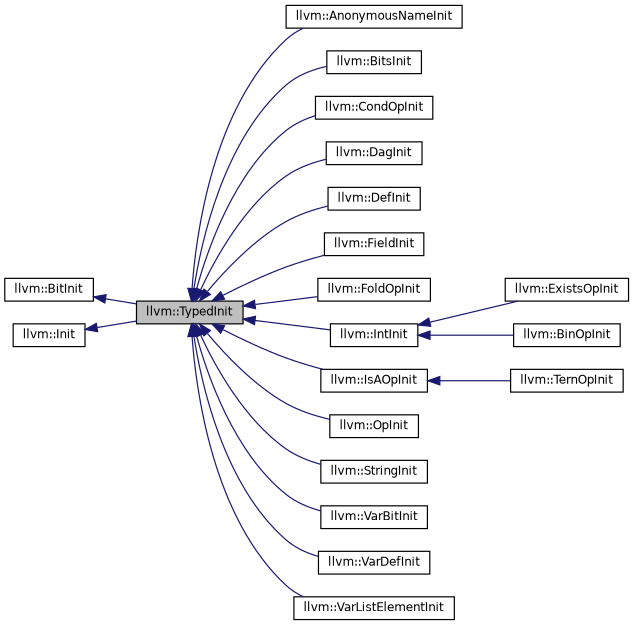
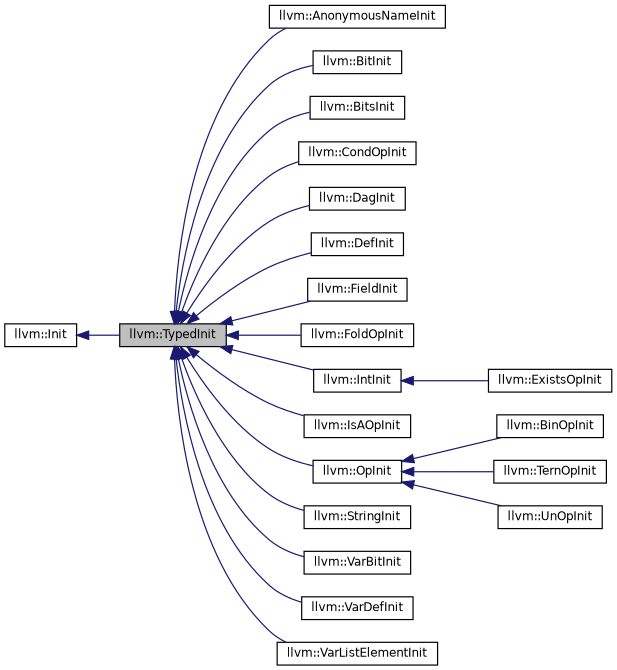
edge "llvm::TypedInit" -> "llvm::BitInit": reversed
edge "llvm::BinOpInit" -> "llvm::IntInit": now "llvm::BinOpInit" -> "llvm::OpInit"
edge "llvm::TernOpInit" -> "llvm::IsAOpInit": now "llvm::TernOpInit" -> "llvm::OpInit"
node "llvm::UnOpInit": added
